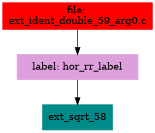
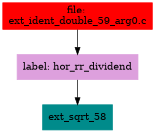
node "label: hor_rr_label": label "label: hor_rr_label" -> "label: hor_rr_dividend"
